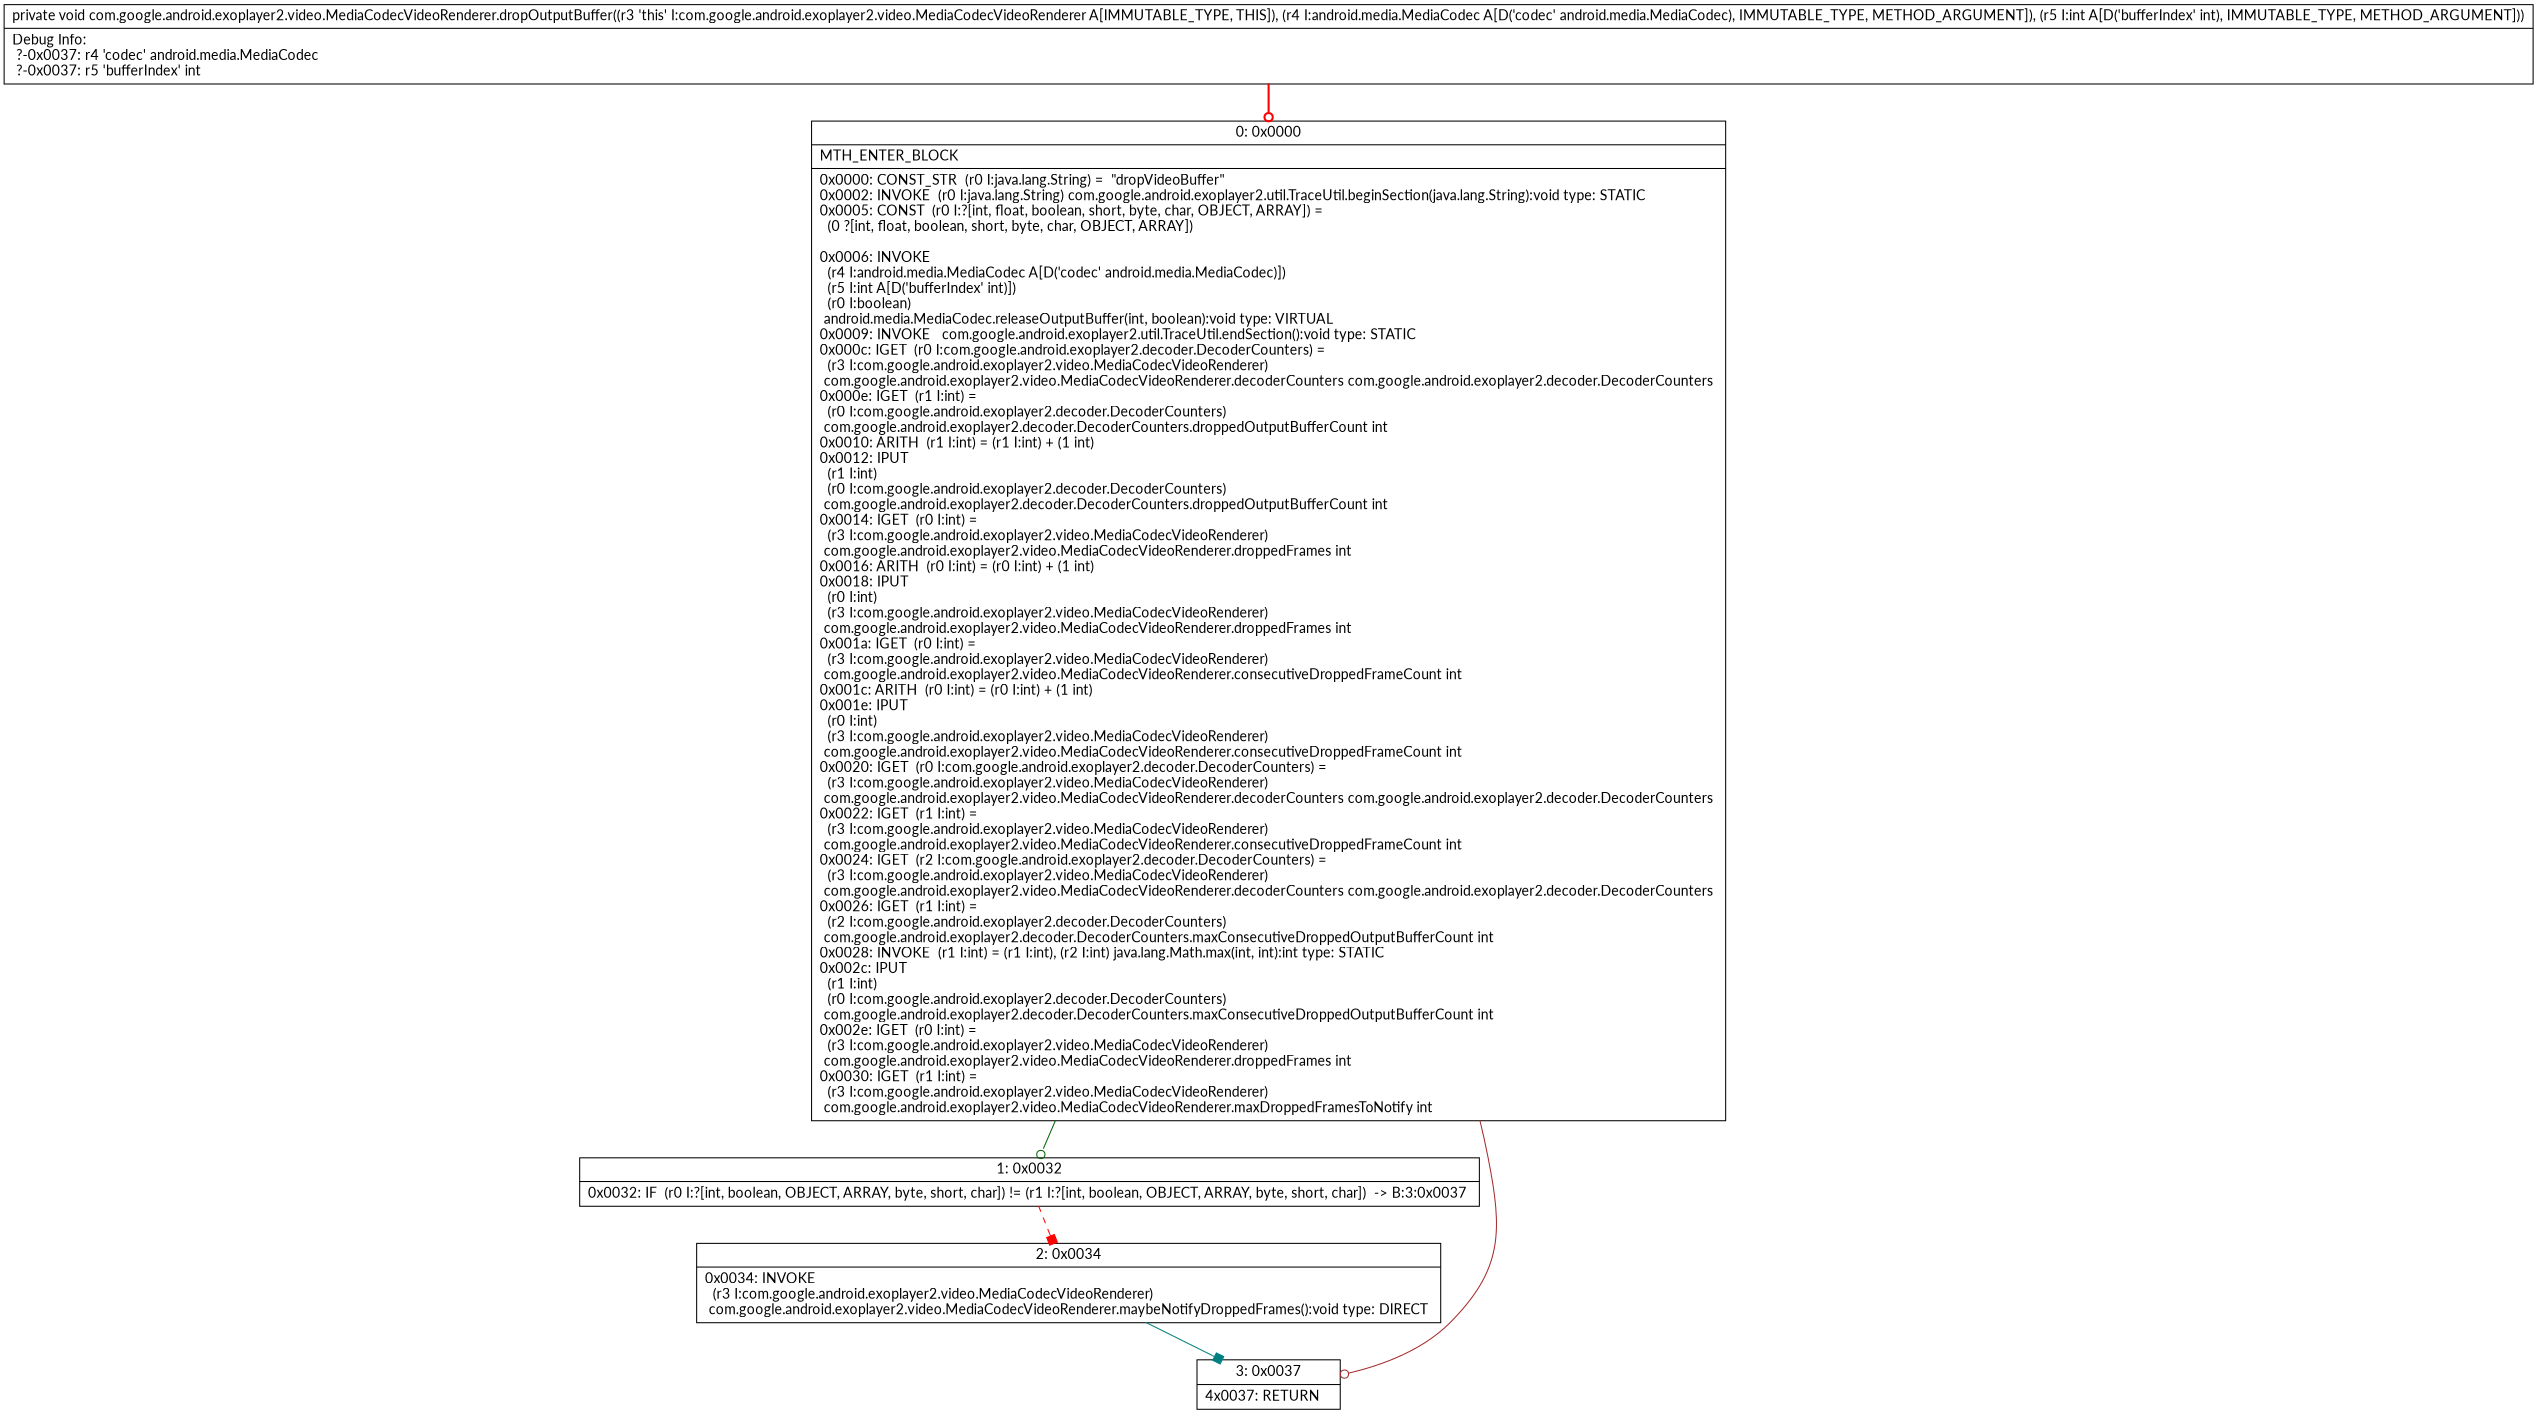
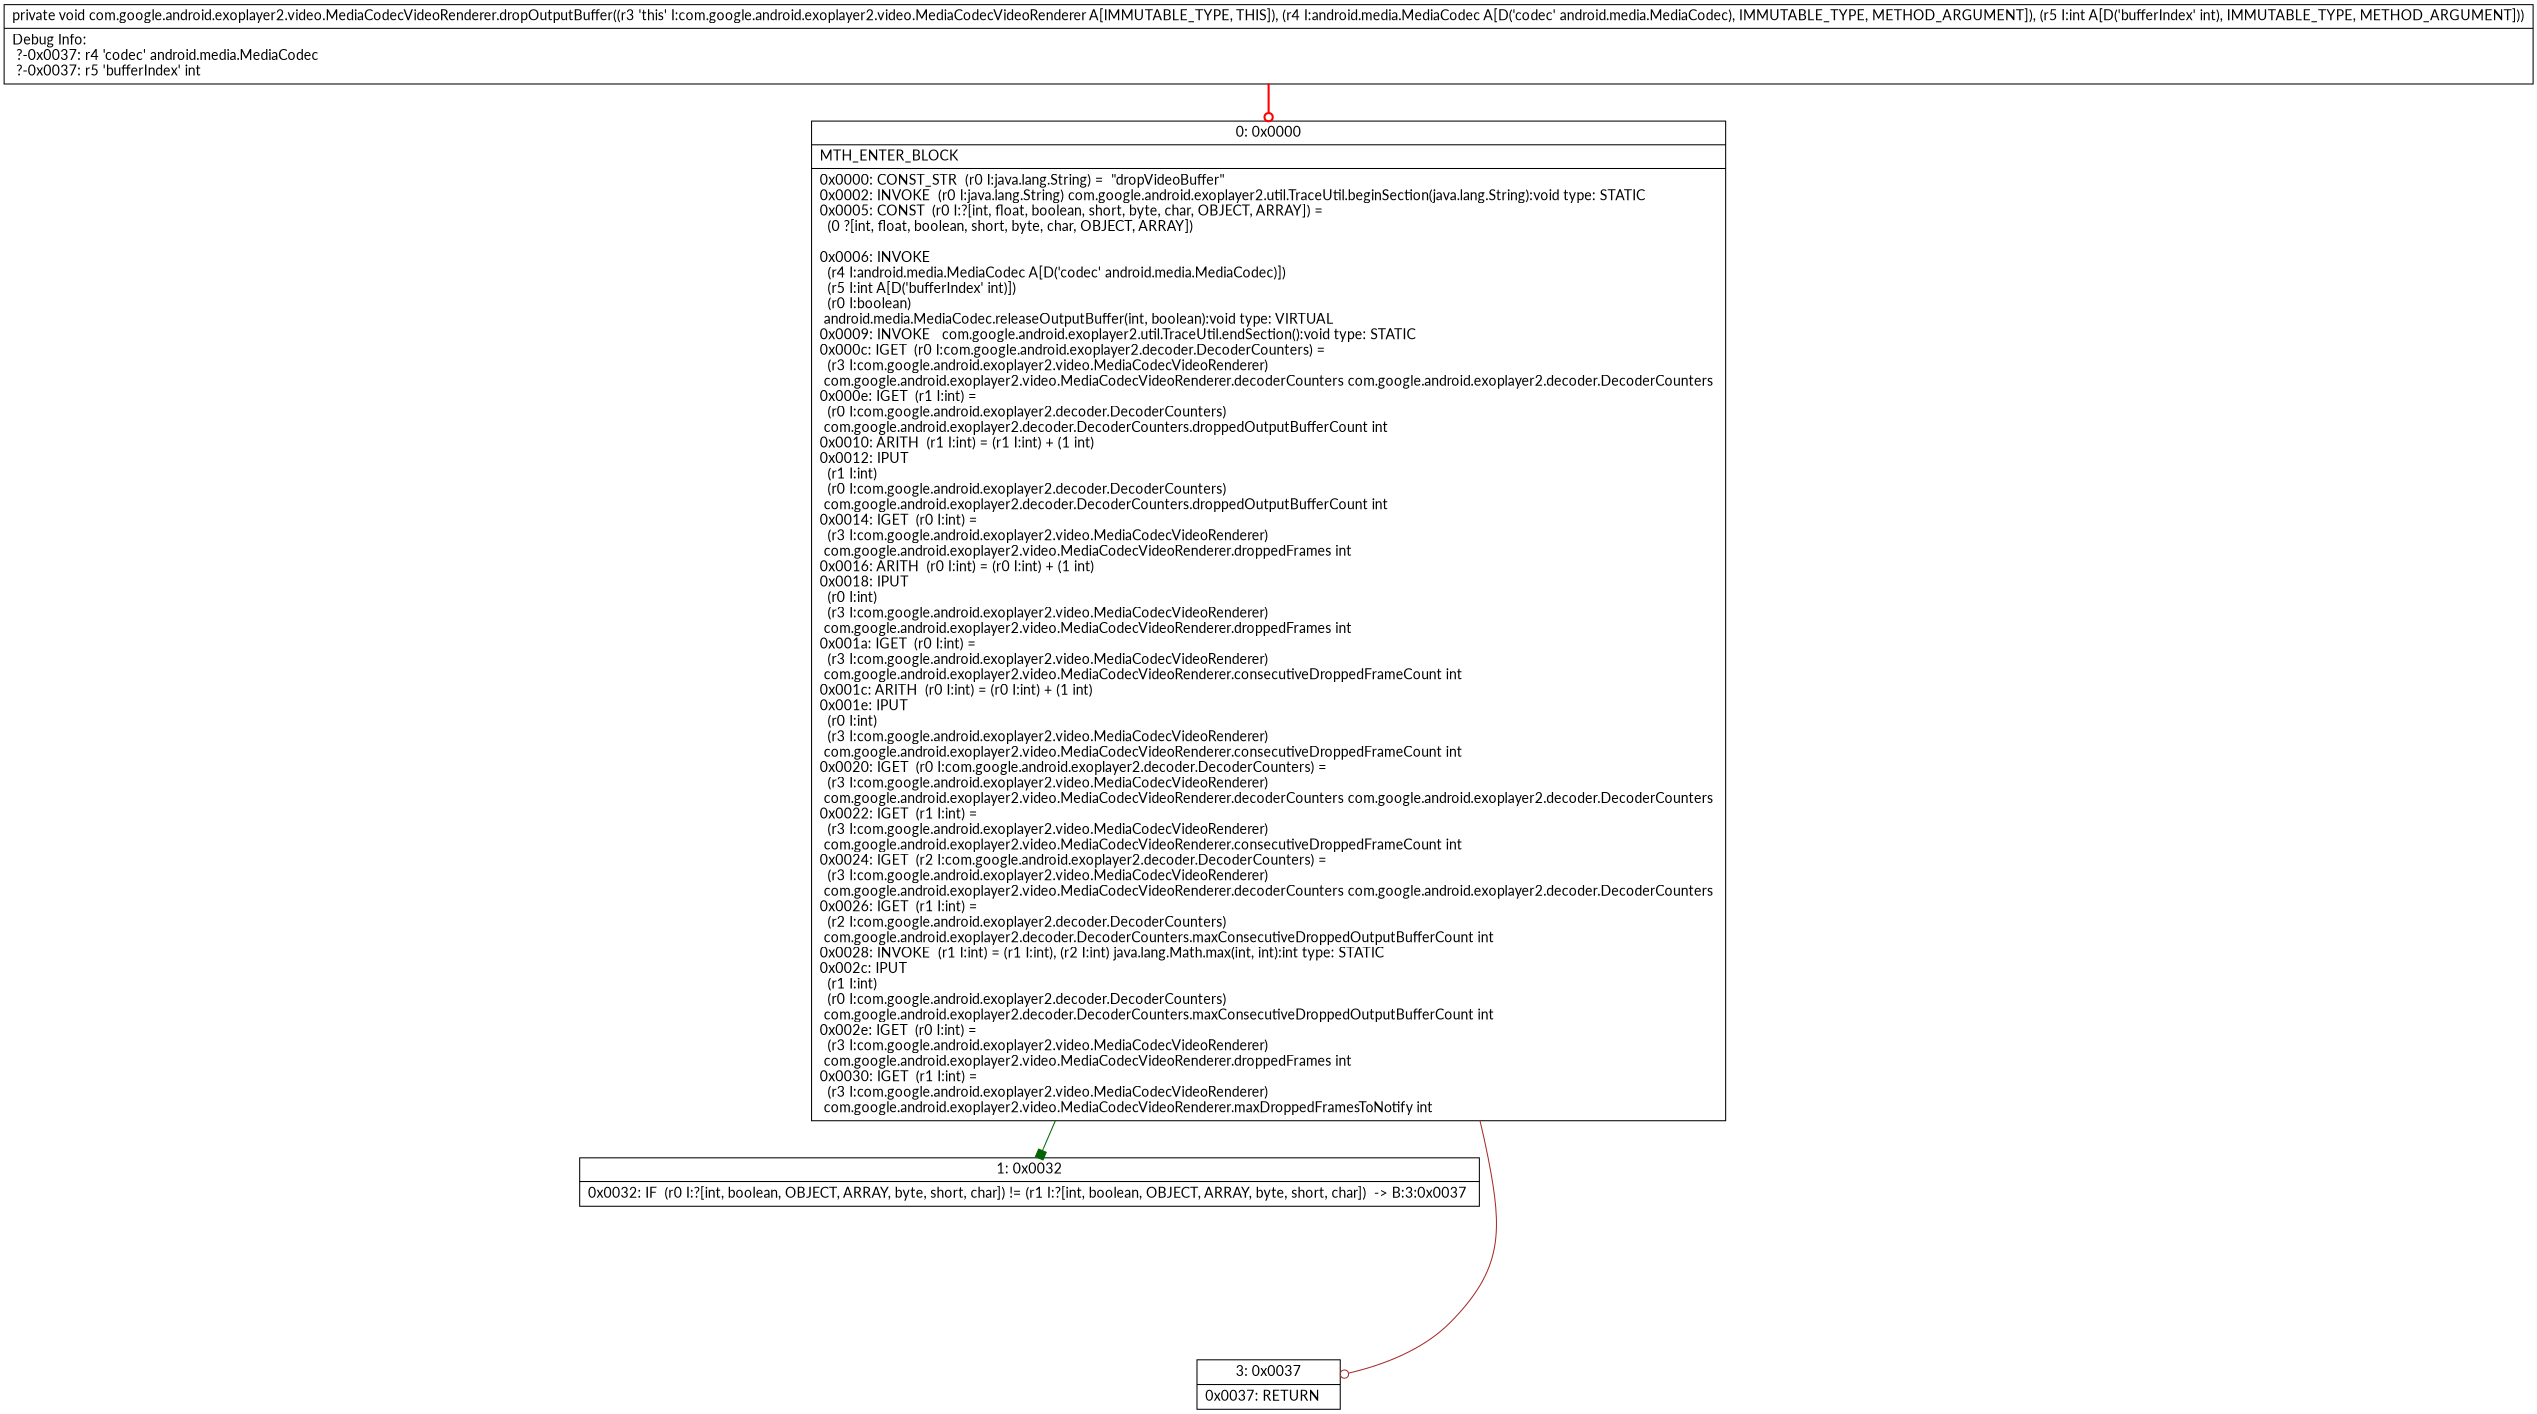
edge "0: 0x0000" -> "1: 0x0032": arrowhead odot -> box
node "2: 0x0034": removed
node "3: 0x0037": text "4x0037: RETURN" -> "0x0037: RETURN"
